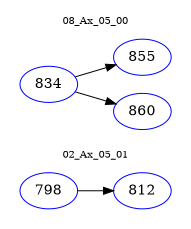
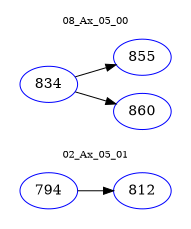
node "798": label "798" -> "794"
